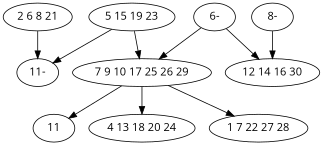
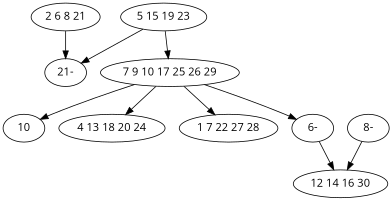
edge "6-" -> "7 9 10 17 25 26 29": reversed
node "11-": label "11-" -> "21-"
node "11": label "11" -> "10"
